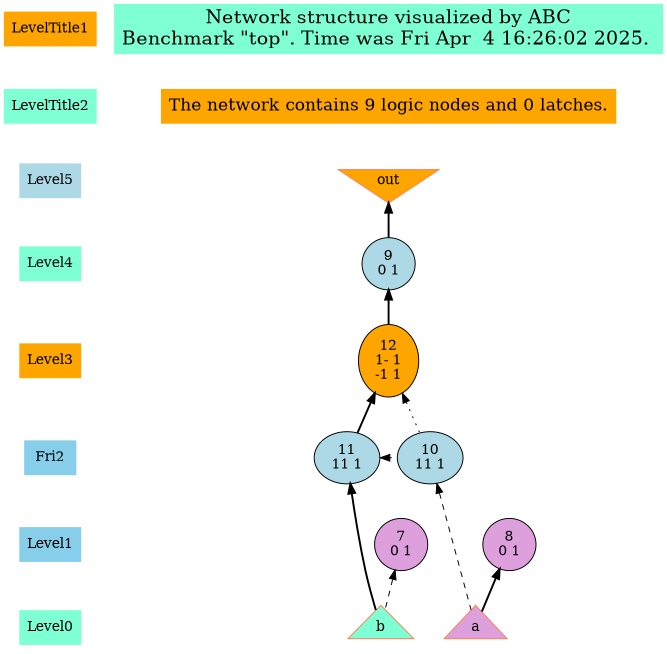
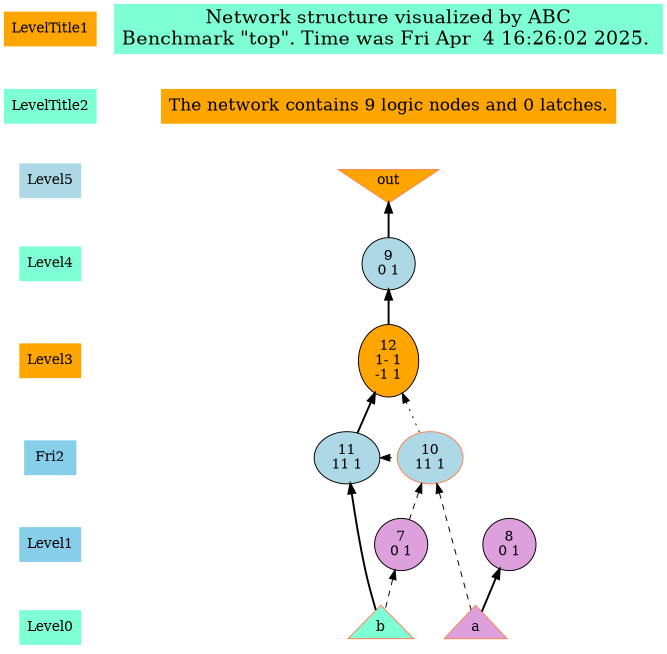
node "10 11 1": color black -> coral
edge "7 0 1" -> "10 11 1": added
